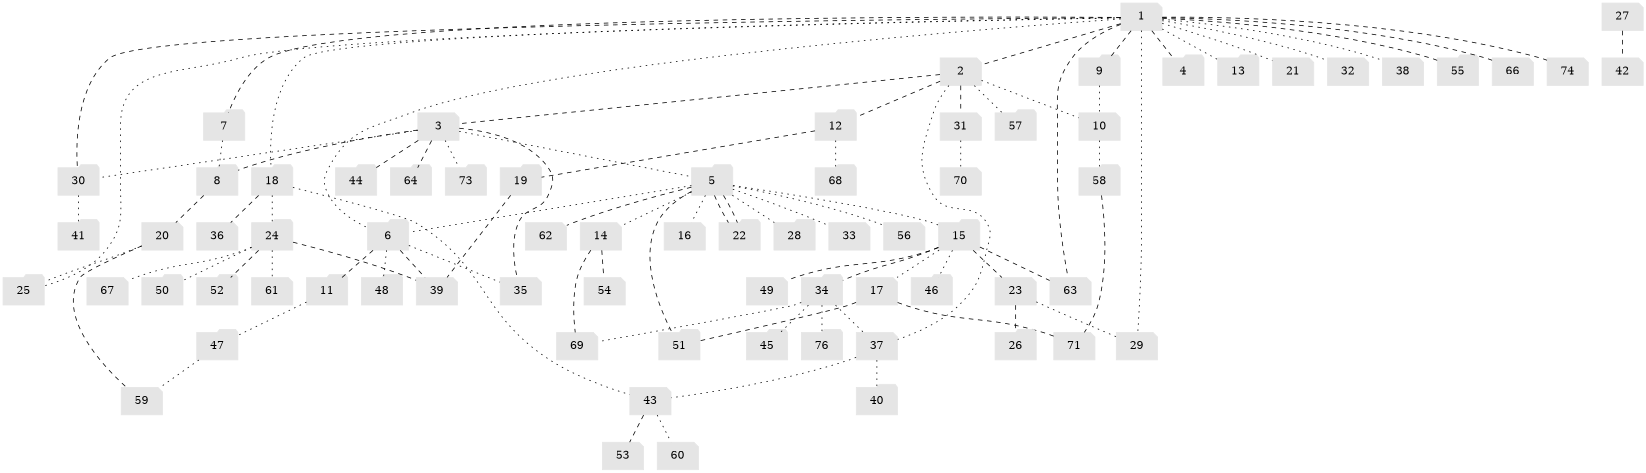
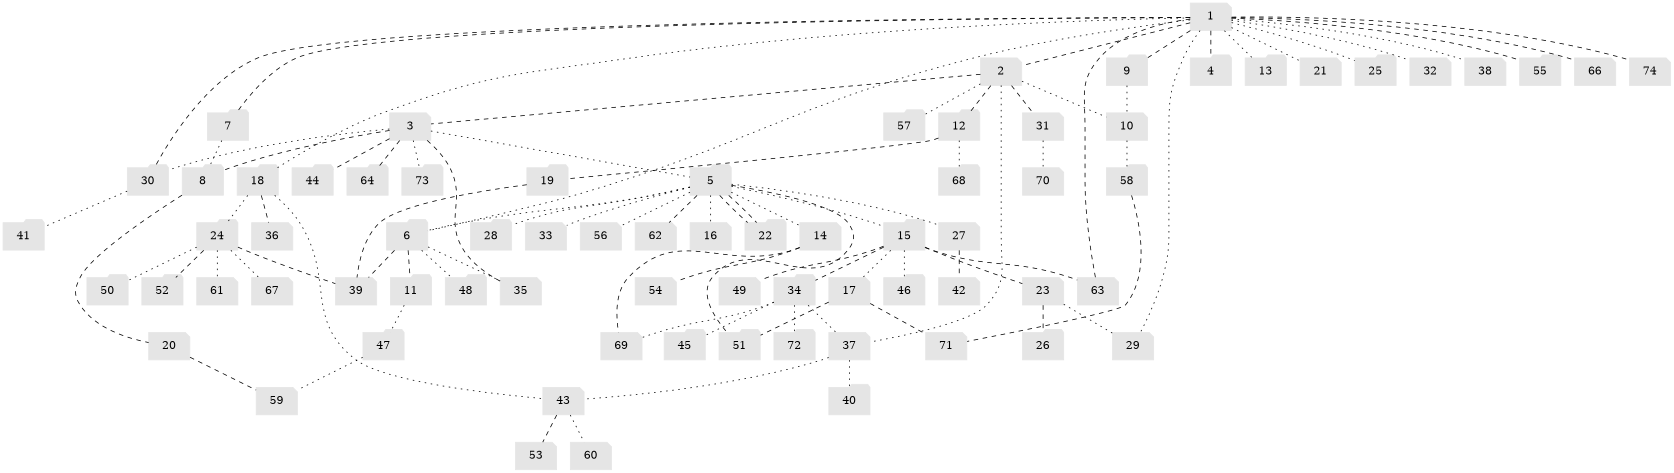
edge "5" -- "27": added
edge "20" -- "25": removed
node "76": label "76" -> "72"
